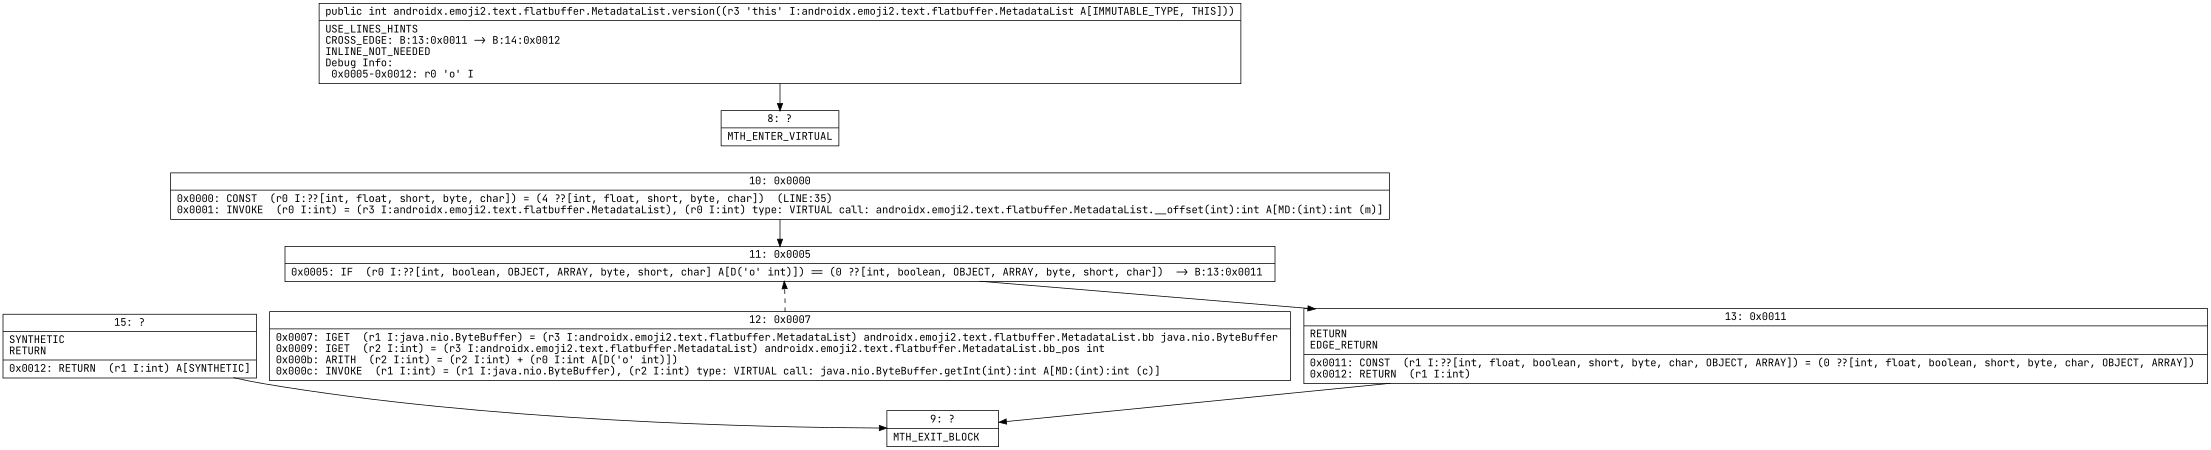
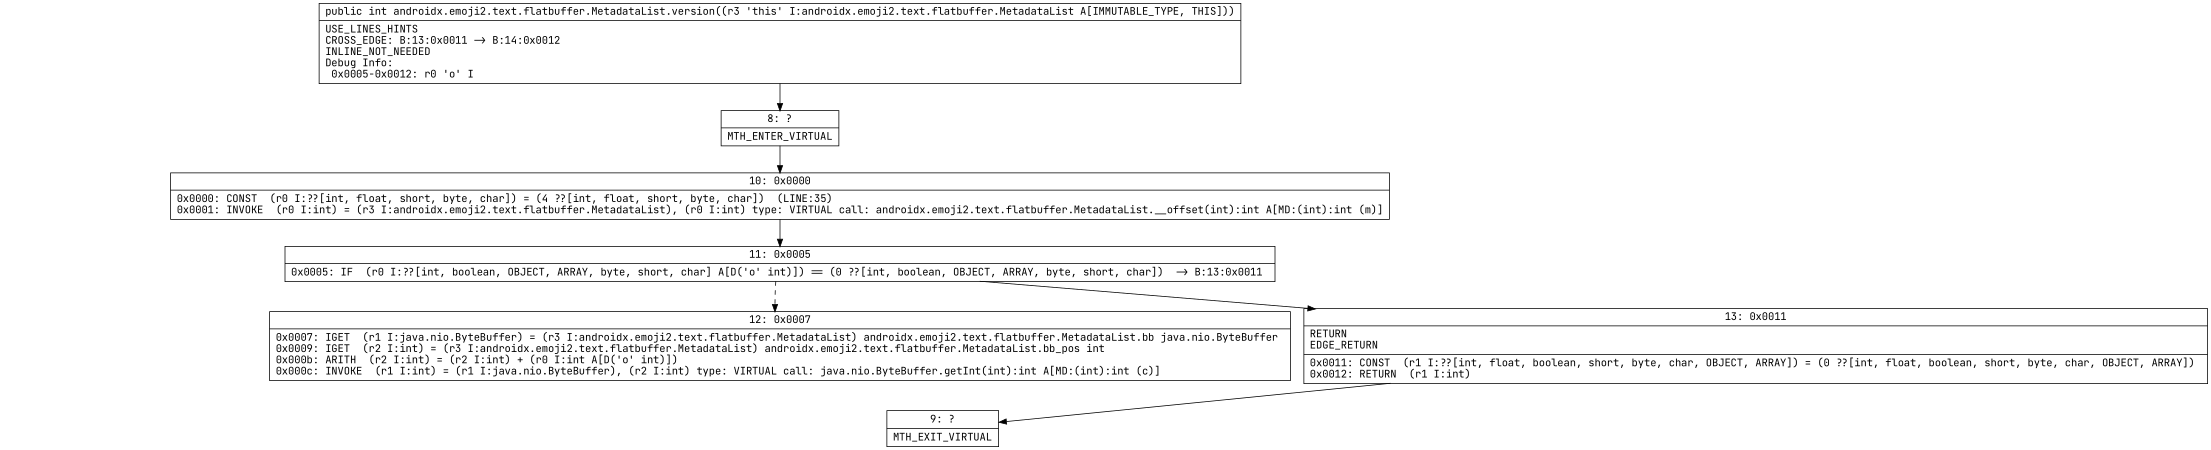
edge "8: ?" -> "10: 0x0000": added
edge "12: 0x0007" -> "11: 0x0005": reversed
node "15: ?": removed
node "9: ?": text "MTH_EXIT_BLOCK" -> "MTH_EXIT_VIRTUAL"
